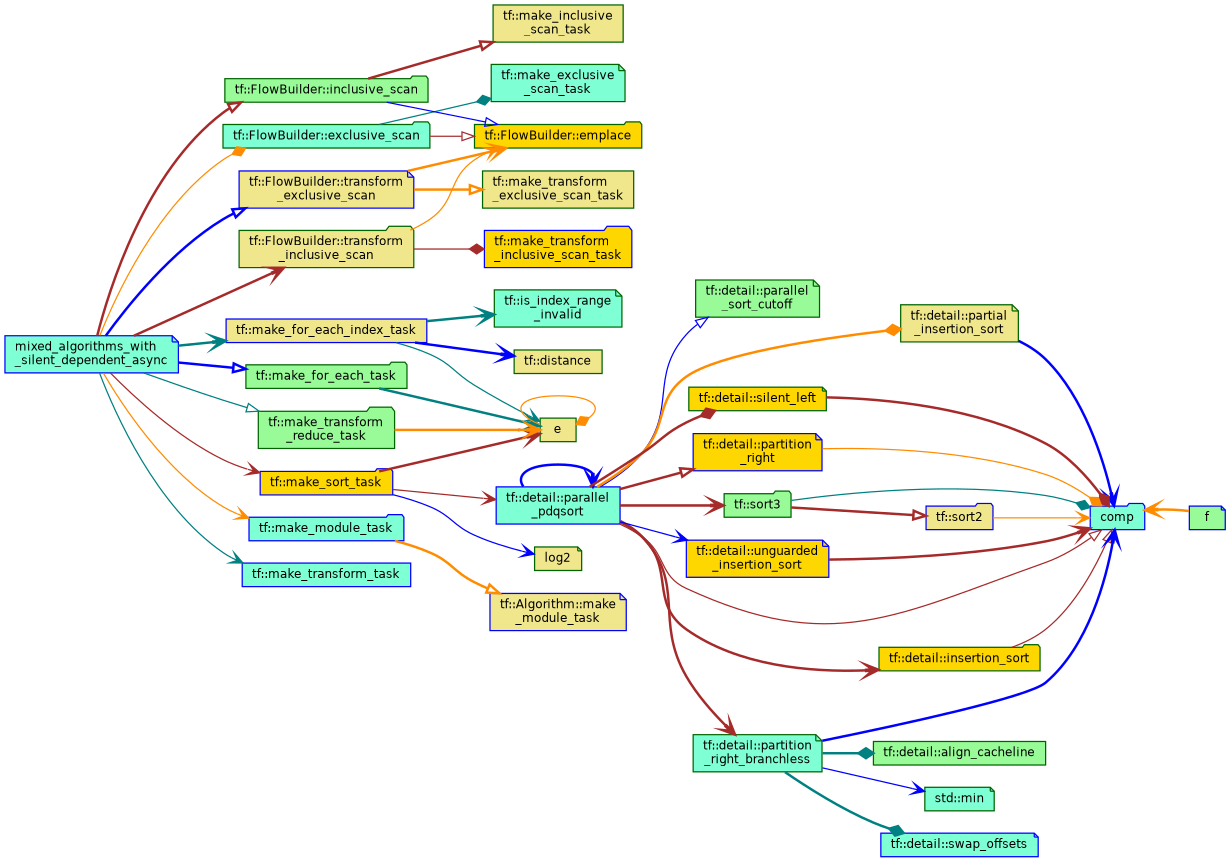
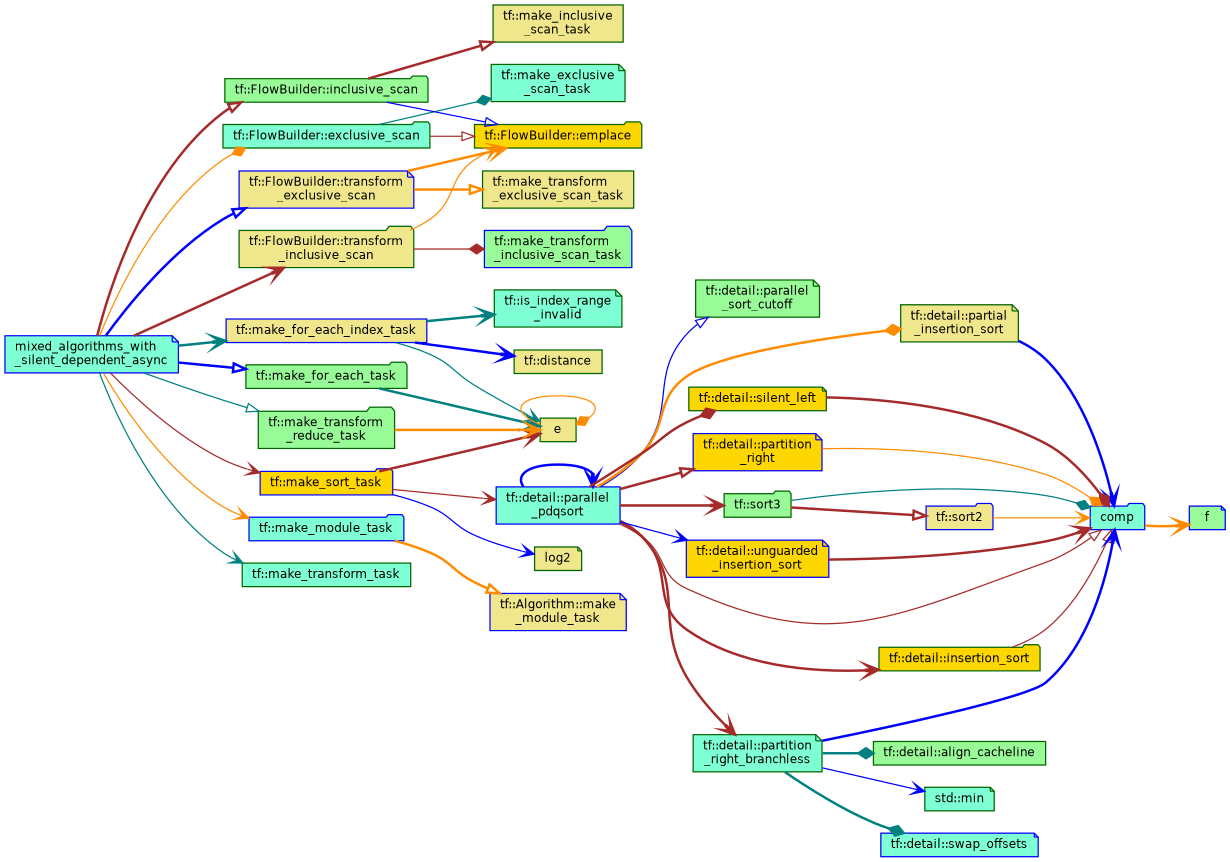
node "tf::make_transform _inclusive_scan_task": fillcolor gold -> palegreen
edge "f" -> "comp": reversed
node "tf::make_transform_task": color blue -> darkgreen
